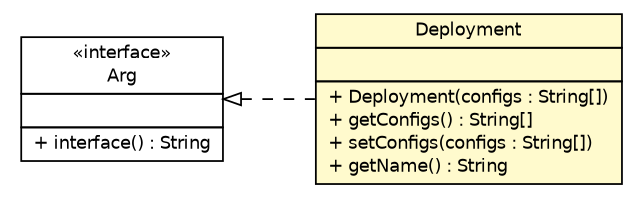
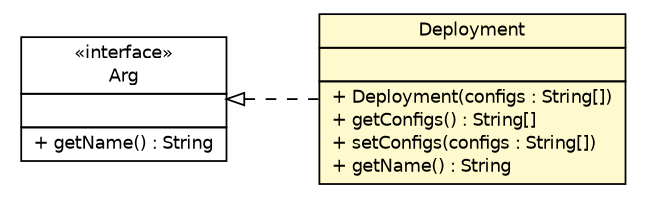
node "Arg": text "+ interface() : String" -> "+ getName() : String"
